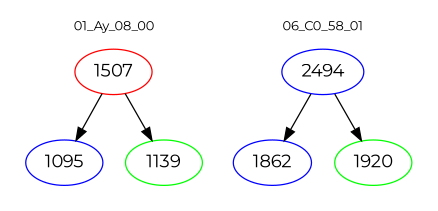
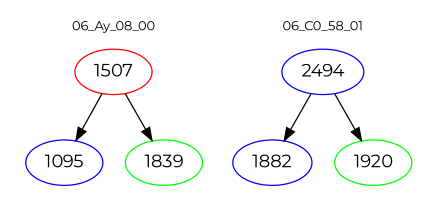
cluster "01_Ay_08_00": label "01_Ay_08_00" -> "06_Ay_08_00"
node "1139": label "1139" -> "1839"
node "1862": label "1862" -> "1882"
